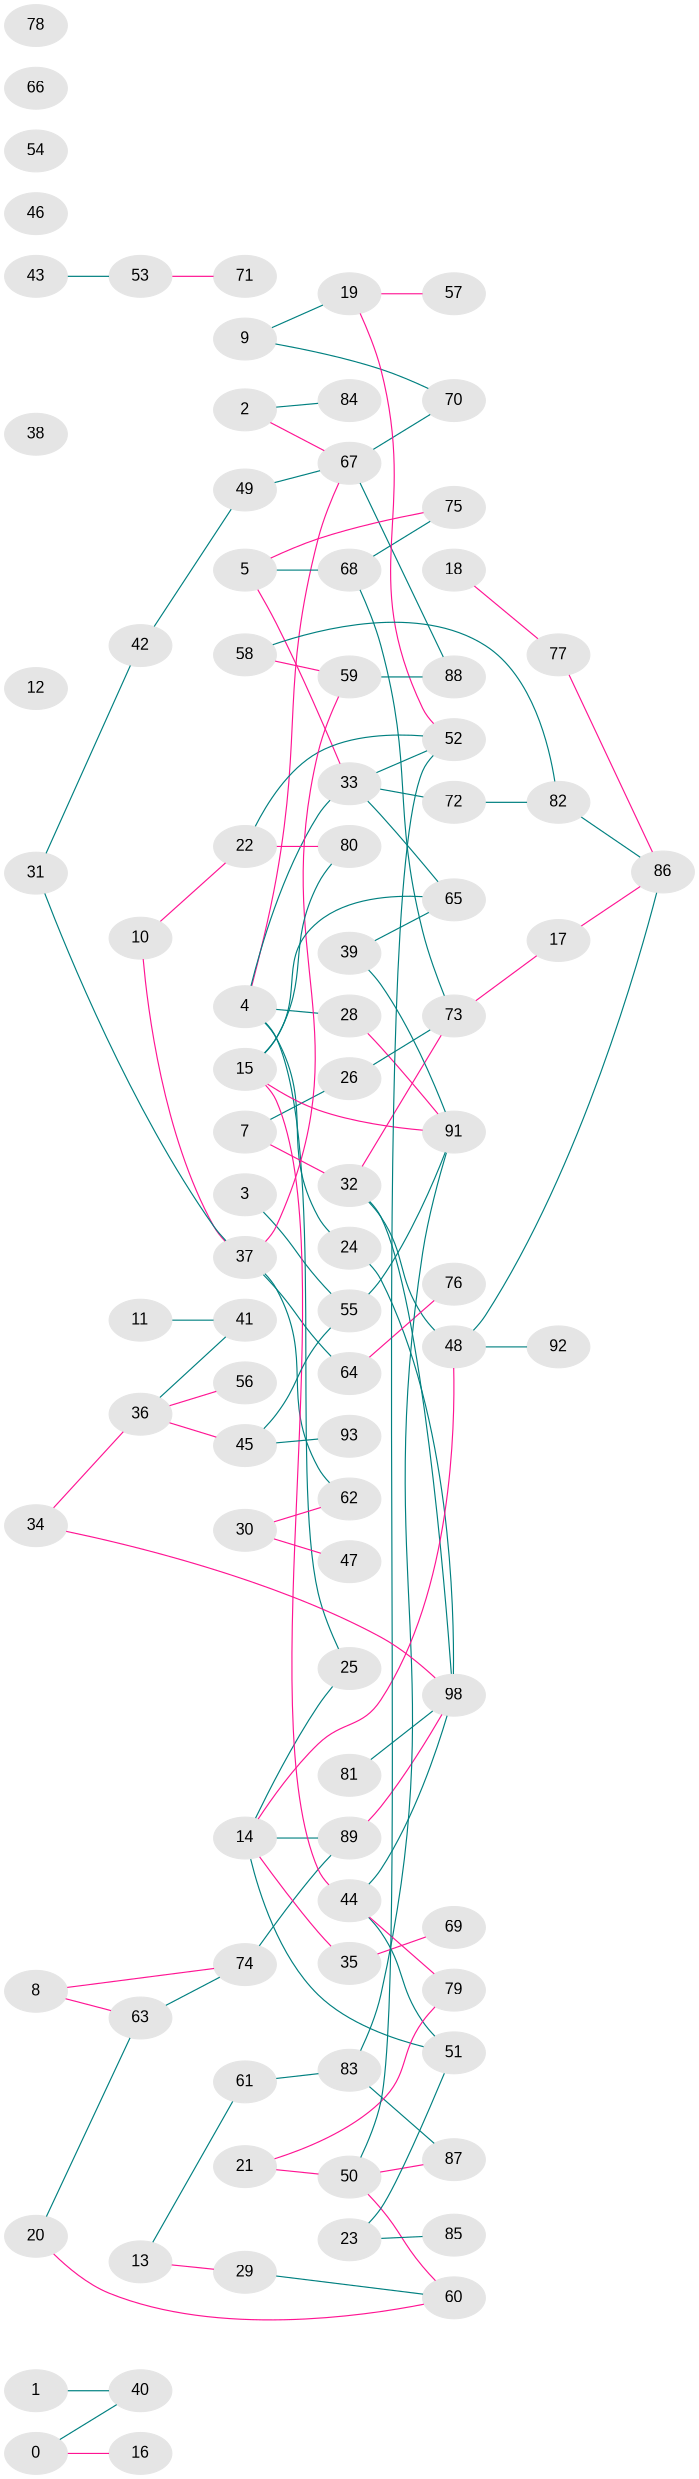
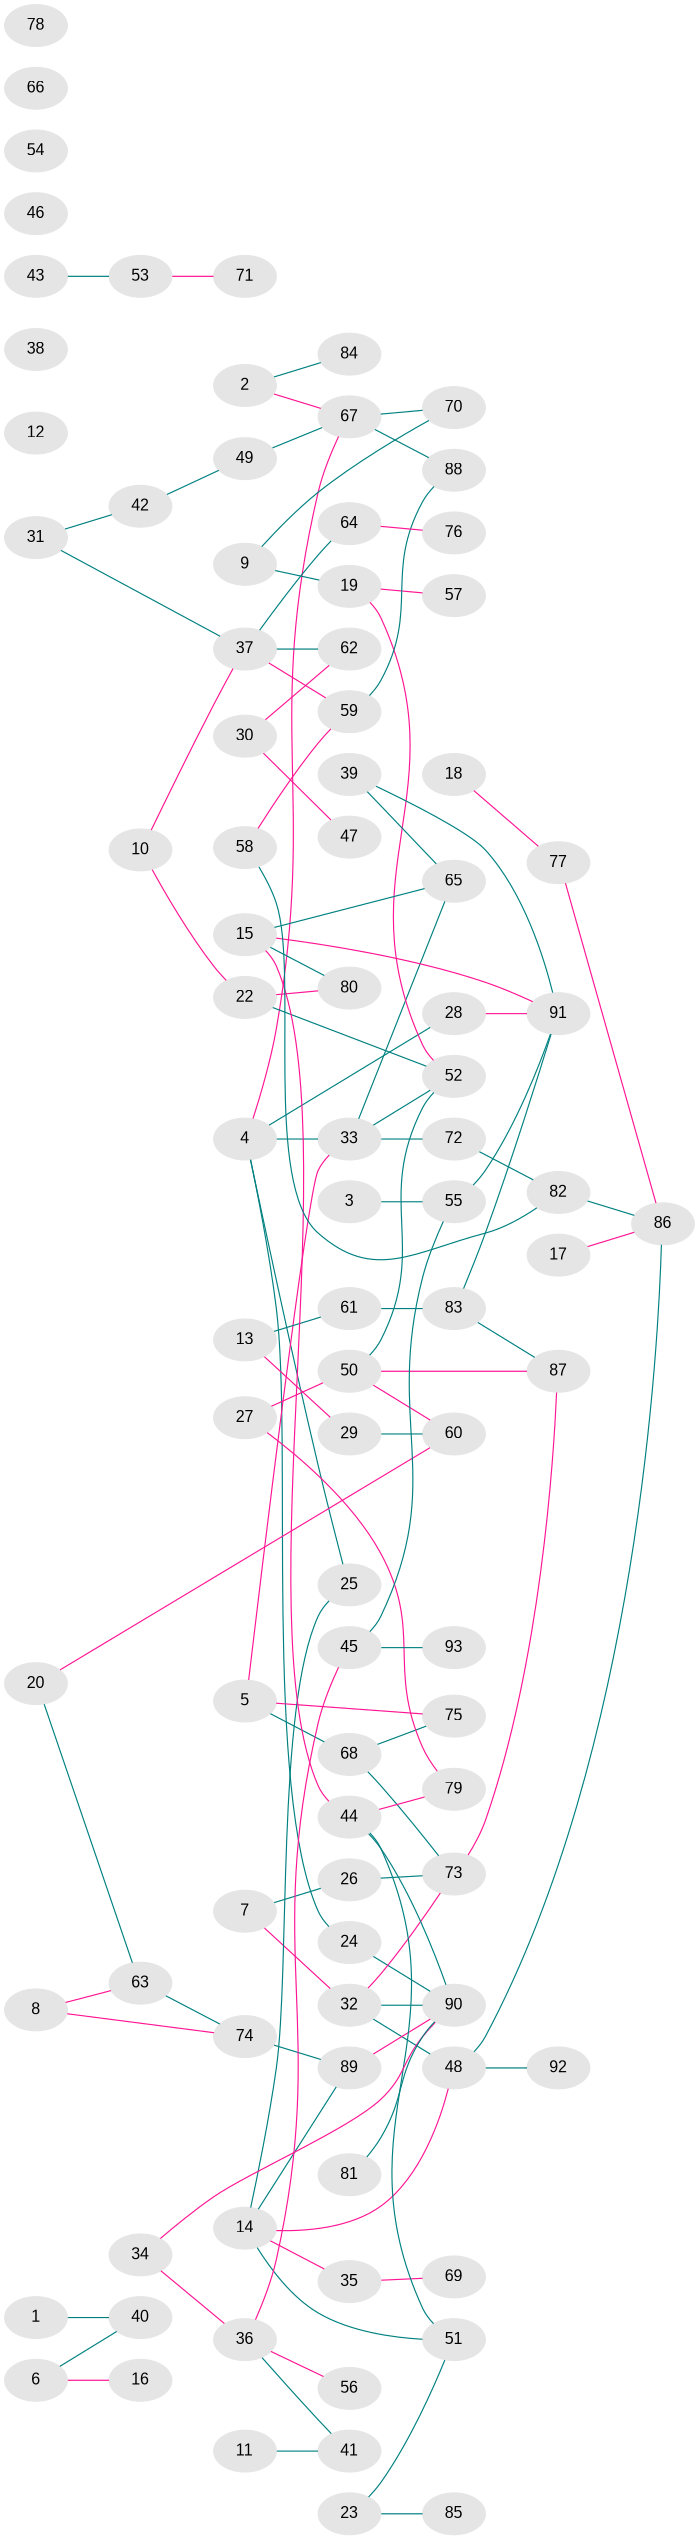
edge "17" -- "73": now "87" -- "73"
node "98": label "98" -> "90"
node "21": label "21" -> "27"
node "0": label "0" -> "6"
